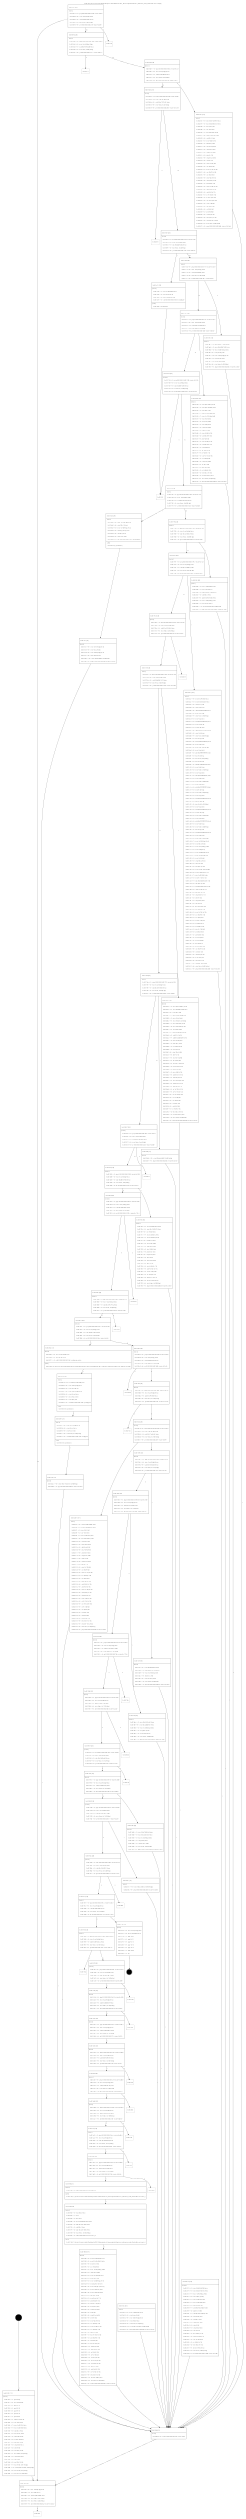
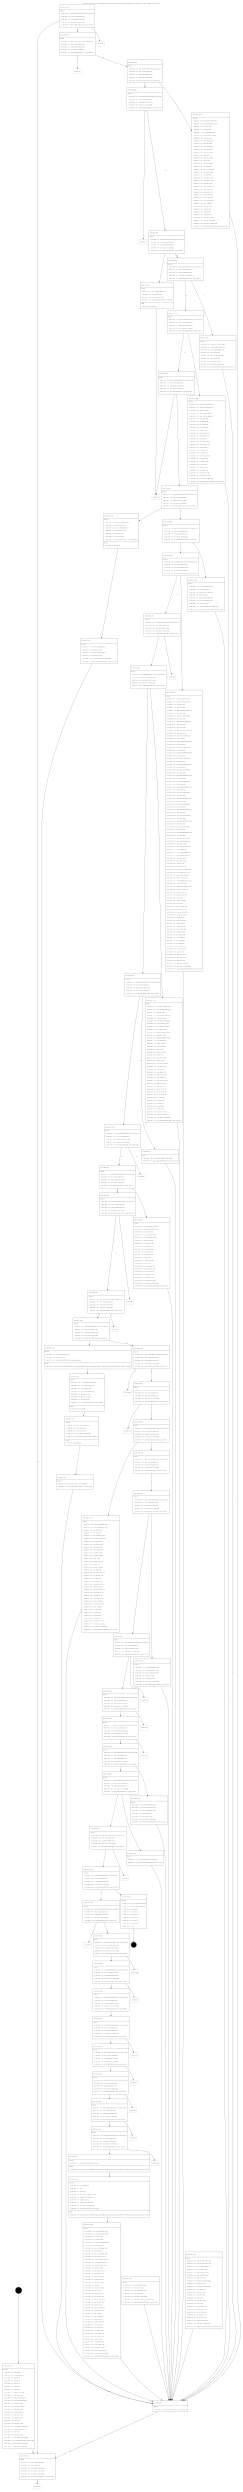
node "0x401d1f [30]": removed
